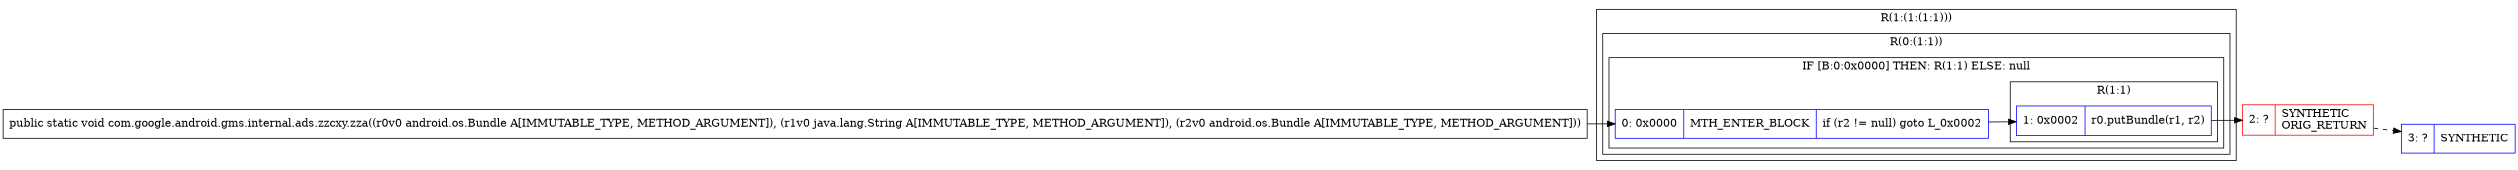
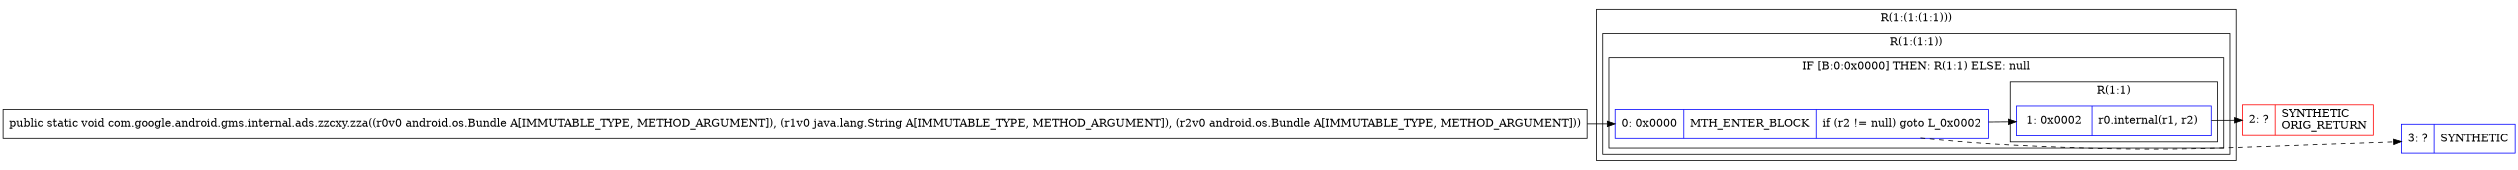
cluster "R(0:(1:1))": label "R(0:(1:1))" -> "R(1:(1:1))"
node "1: 0x0002": text "r0.putBundle(r1, r2)" -> "r0.internal(r1, r2)"
edge "2: ?" -> "3: ?": now "0: 0x0000" -> "3: ?"
